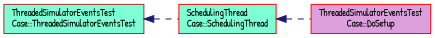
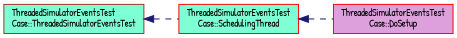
node "SchedulingThread Case::SchedulingThread": label "SchedulingThread Case::SchedulingThread" -> "ThreadedSimulatorEventsTest Case::SchedulingThread"
